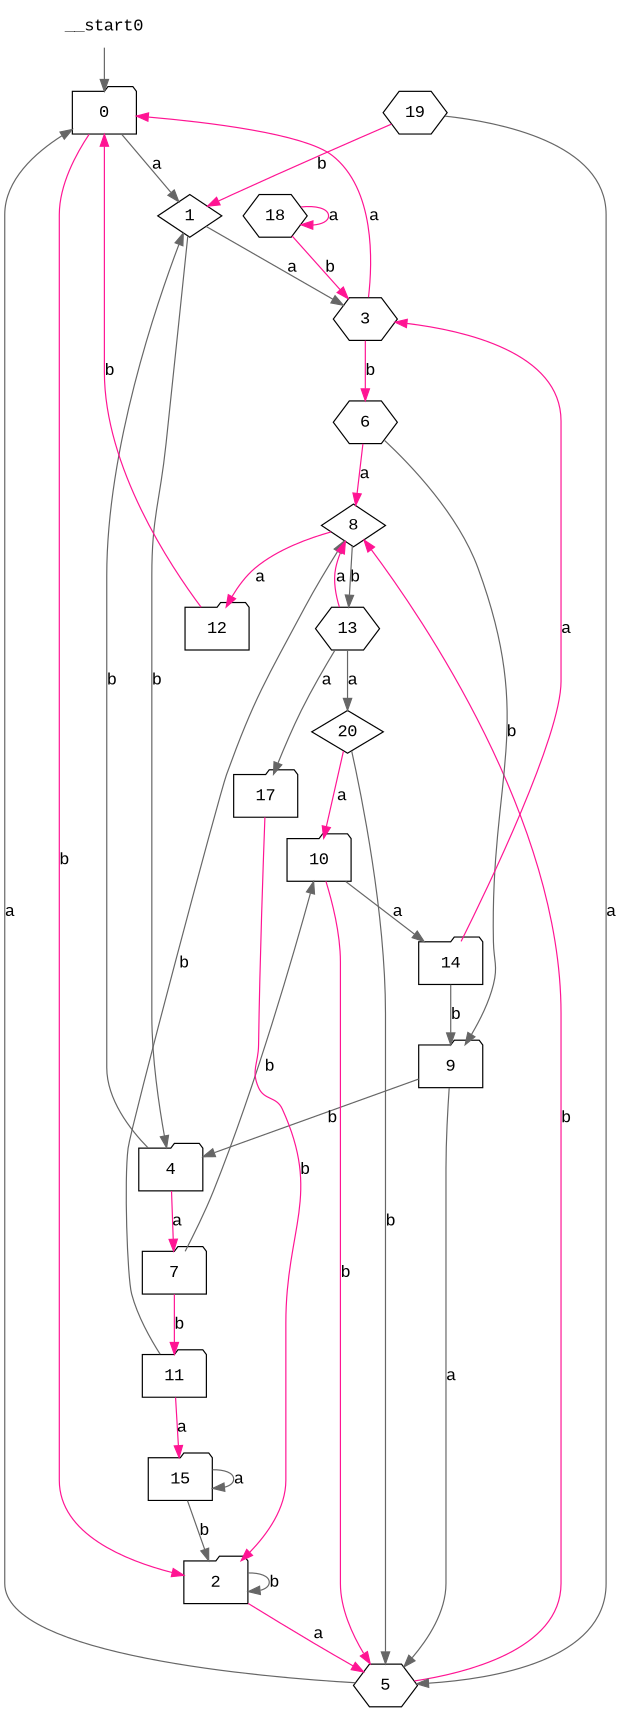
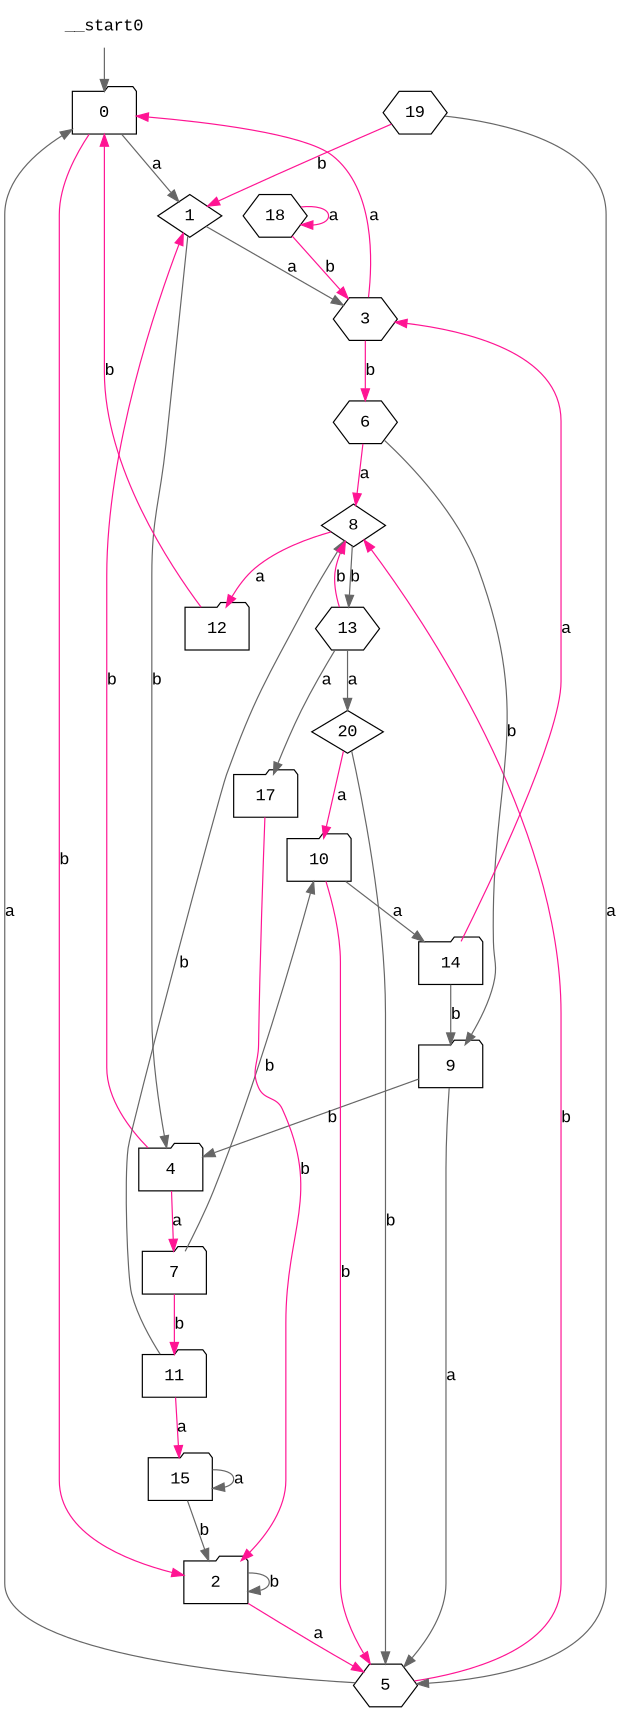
edge "13" -> "8": label "a" -> "b"
edge "4" -> "1": color gray40 -> deeppink
